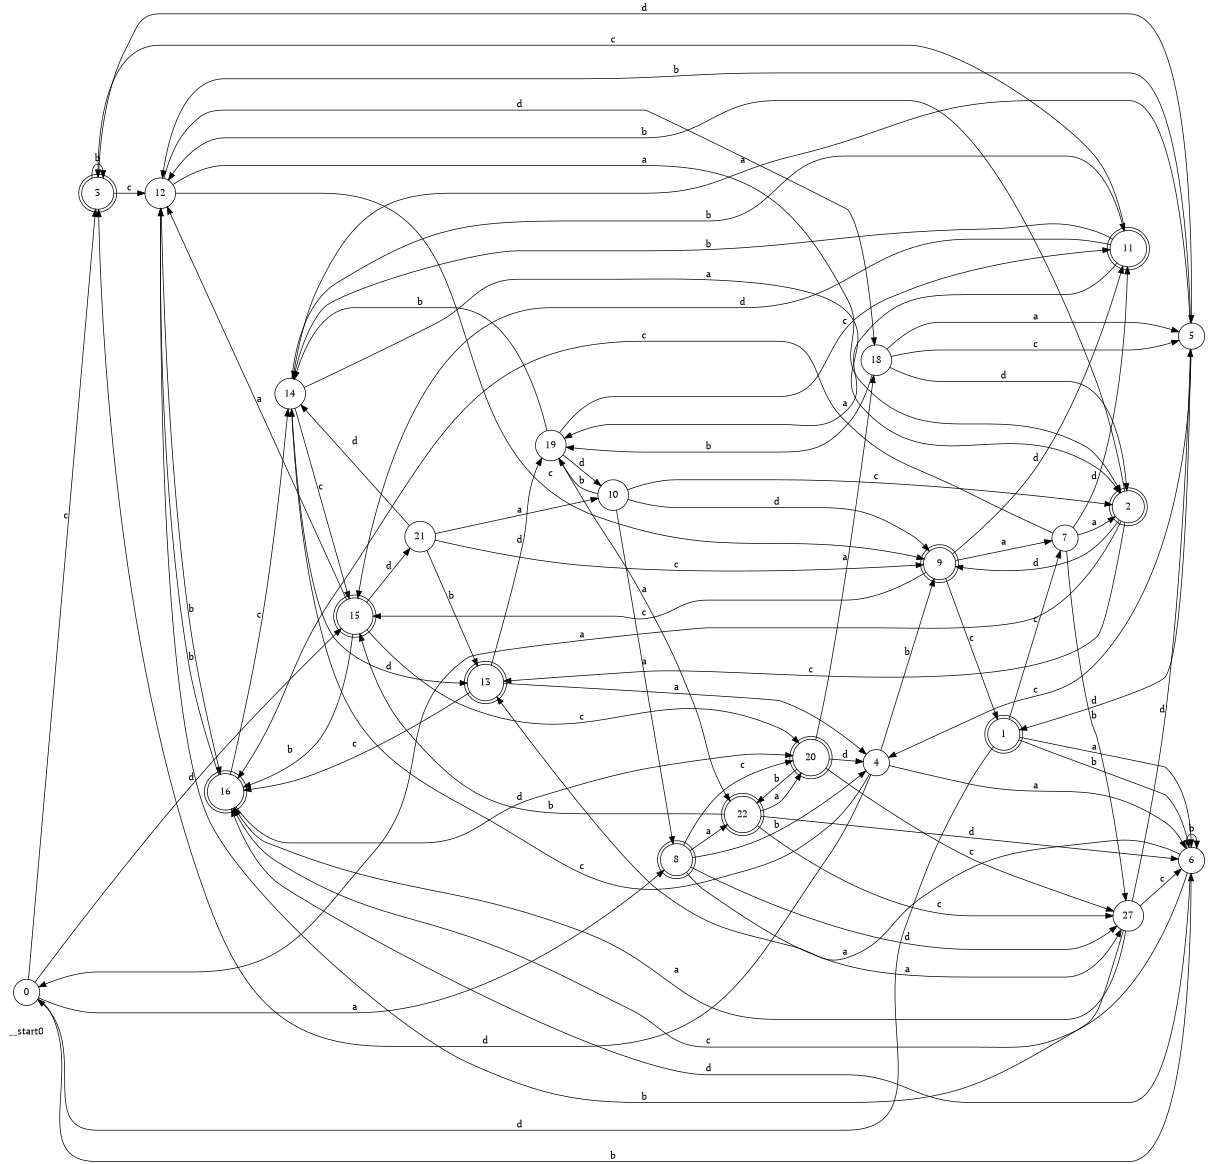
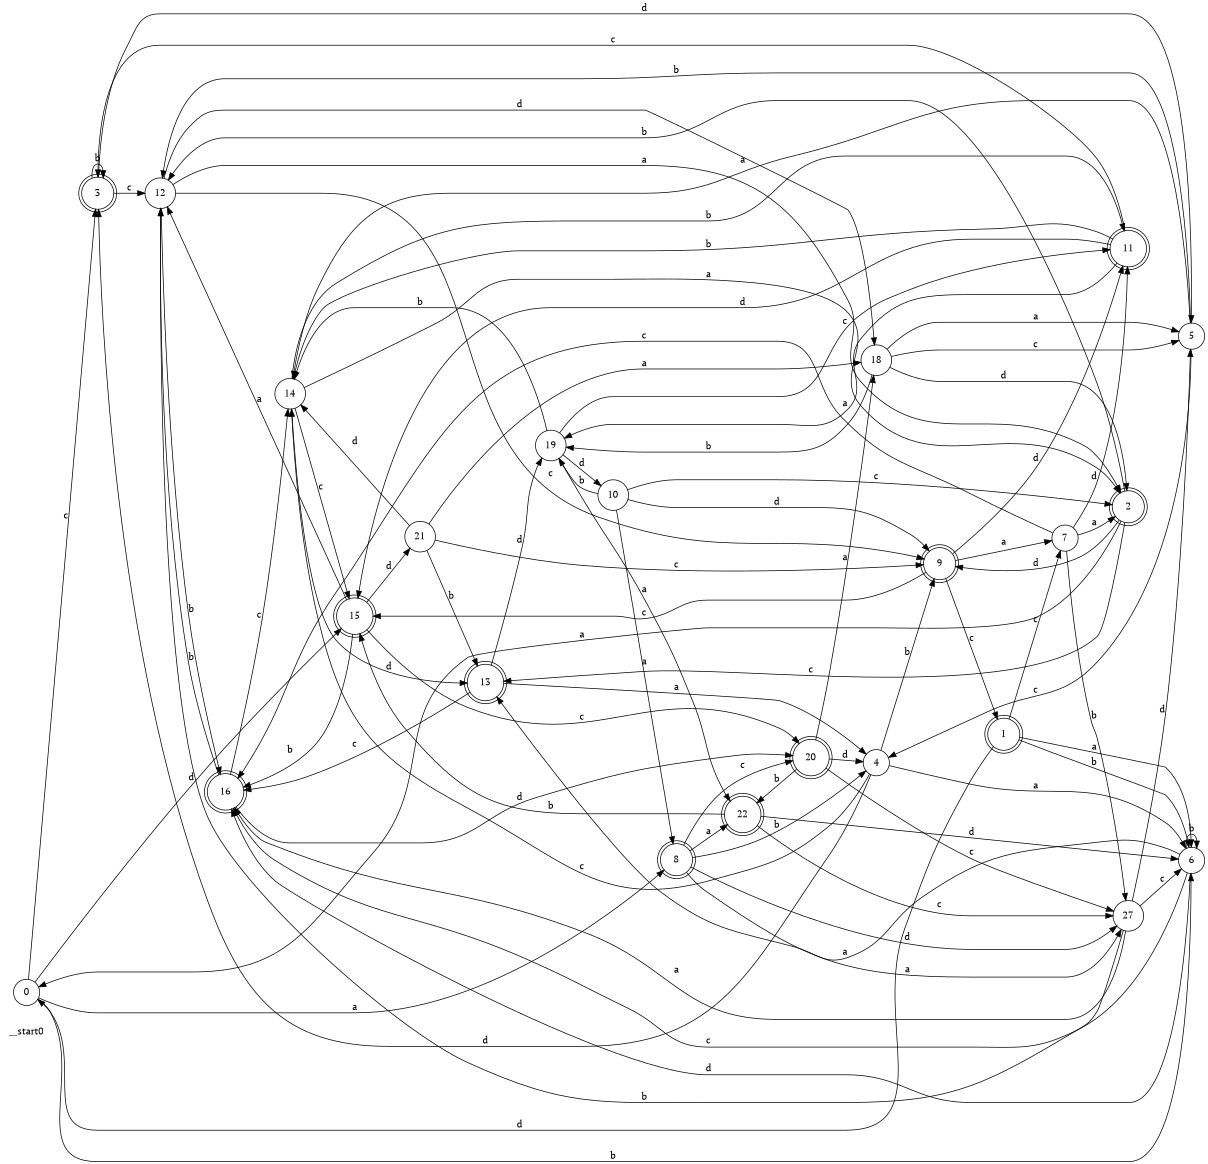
edge "21" -> "10": now "21" -> "18"
edge "5" -> "1": removed, label "d"
edge "22" -> "20": removed, label "a"
